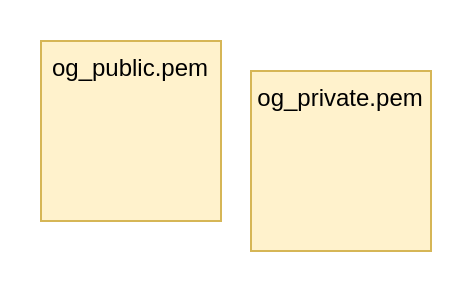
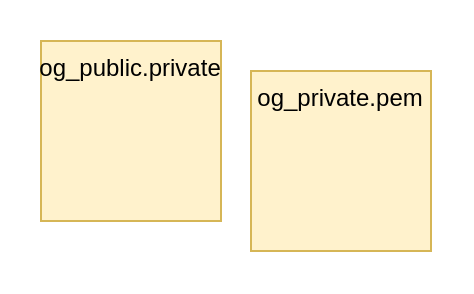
node "og_public.pem": label "og_public.pem" -> "og_public.private"
